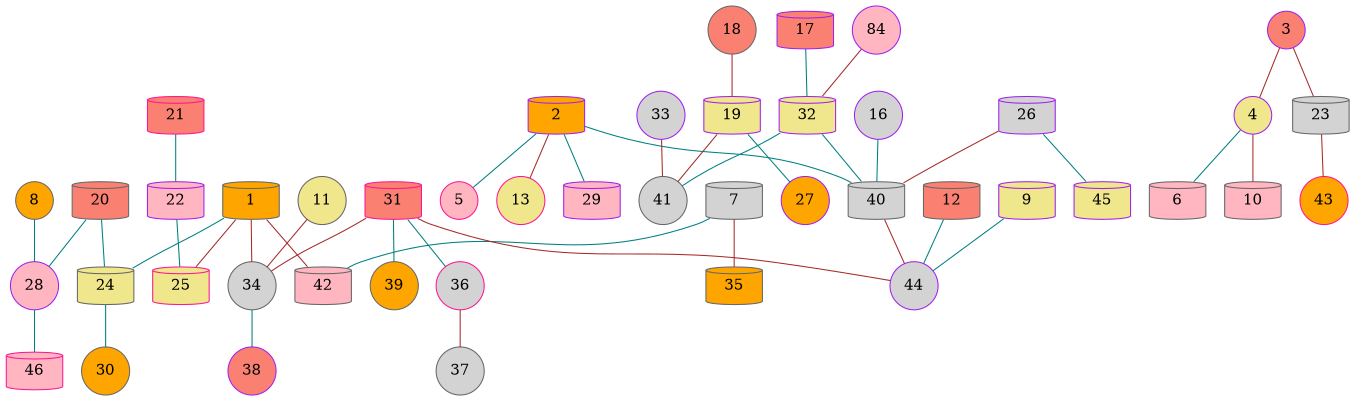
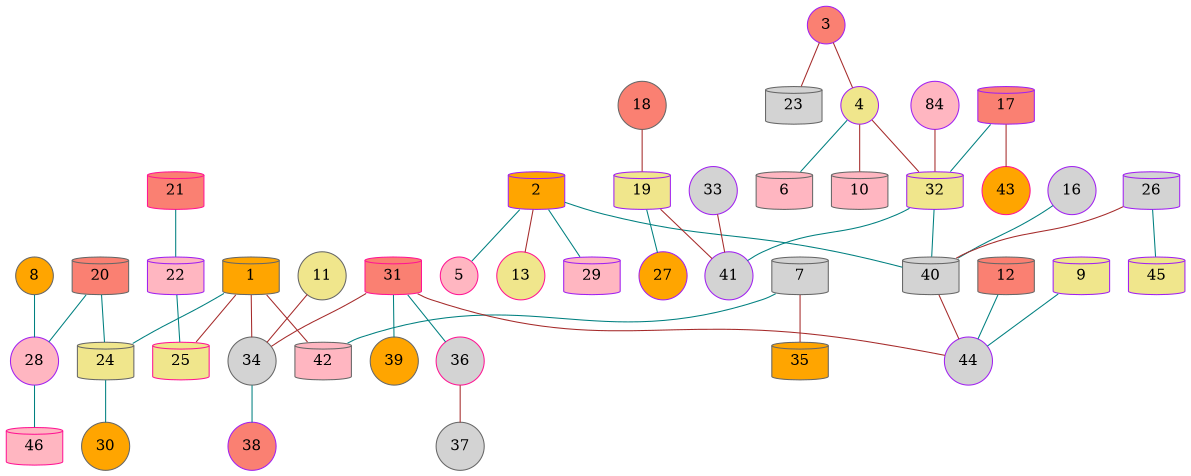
edge "4" -- "32": added
edge "23" -- "43": now "17" -- "43"
node "41": color gray40 -> purple
